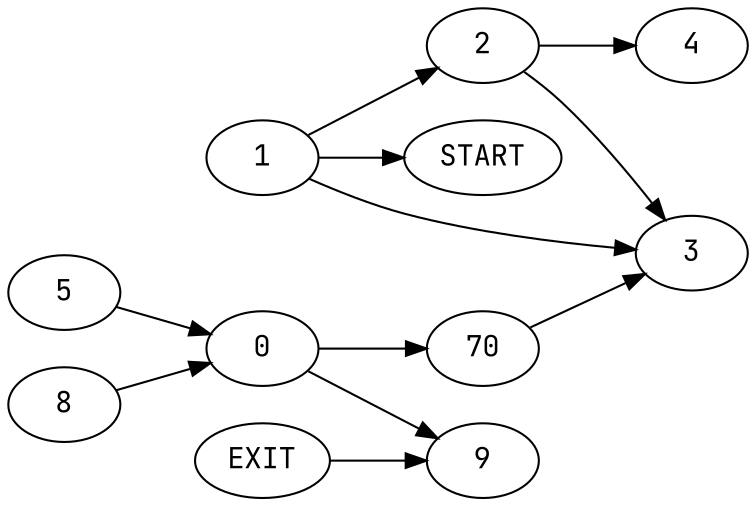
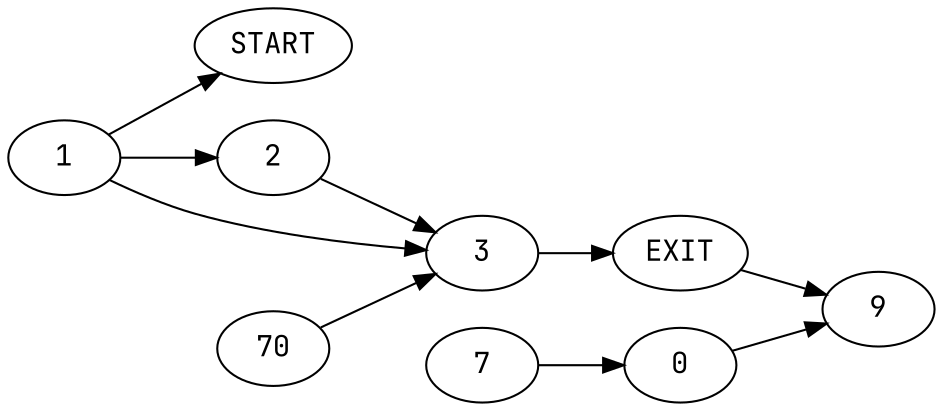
node "4": removed
edge "3" -> "EXIT": added
node "5": removed
edge "0" -> "70": removed
node "8": label "8" -> "7"
